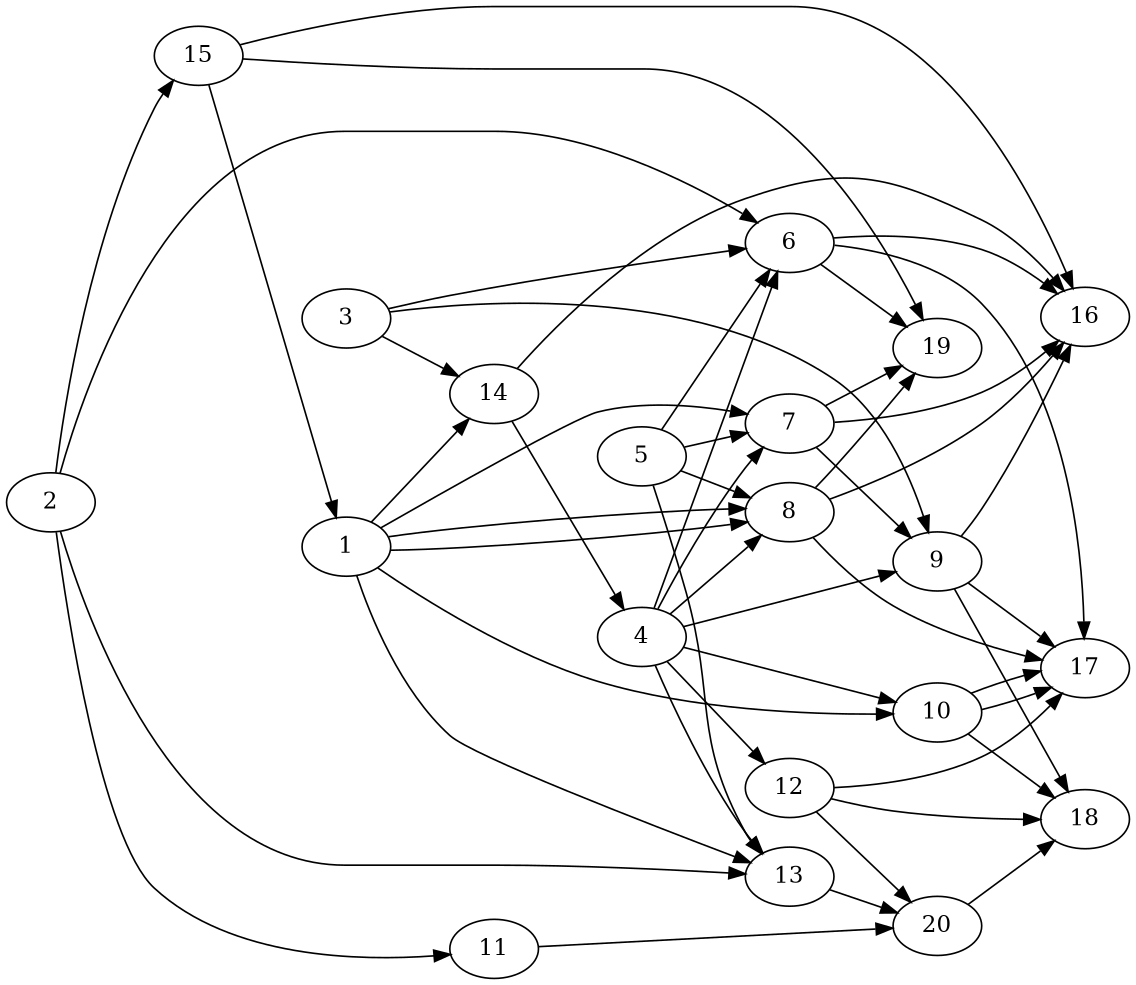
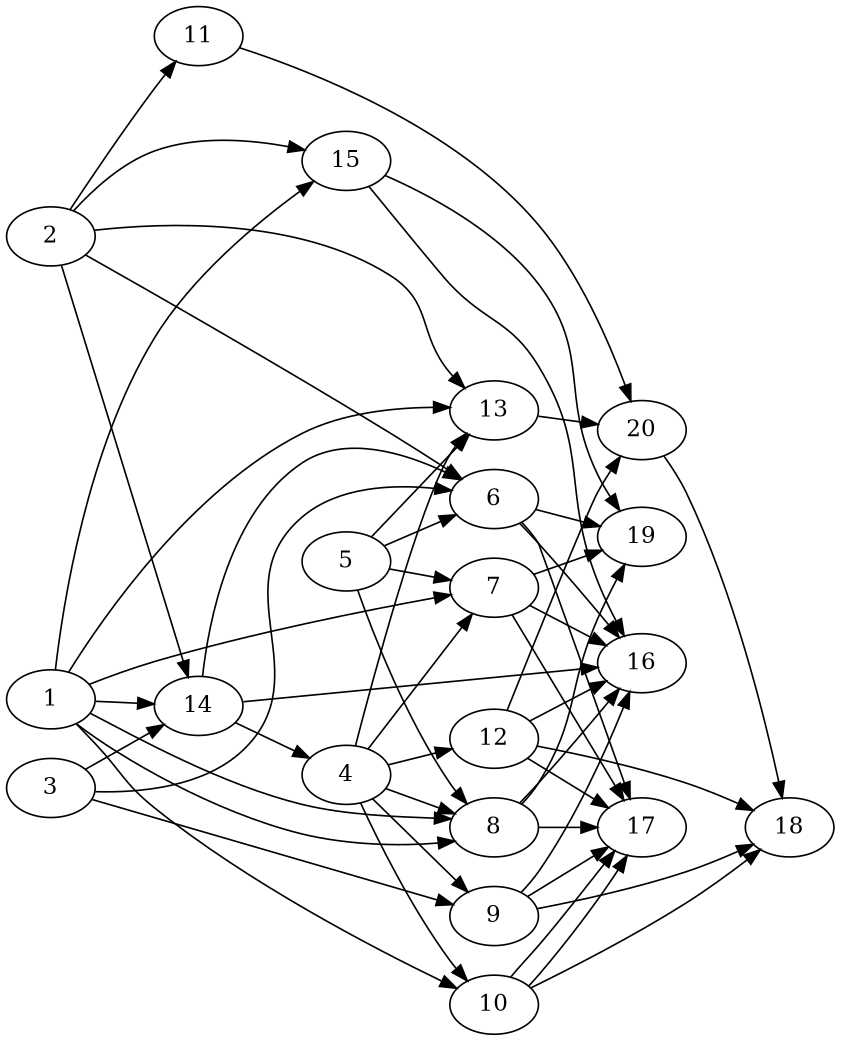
edge "15" -> "1": reversed
edge "4" -> "6": now "14" -> "6"
edge "2" -> "14": added
edge "7" -> "9": now "7" -> "17"
edge "12" -> "16": added
